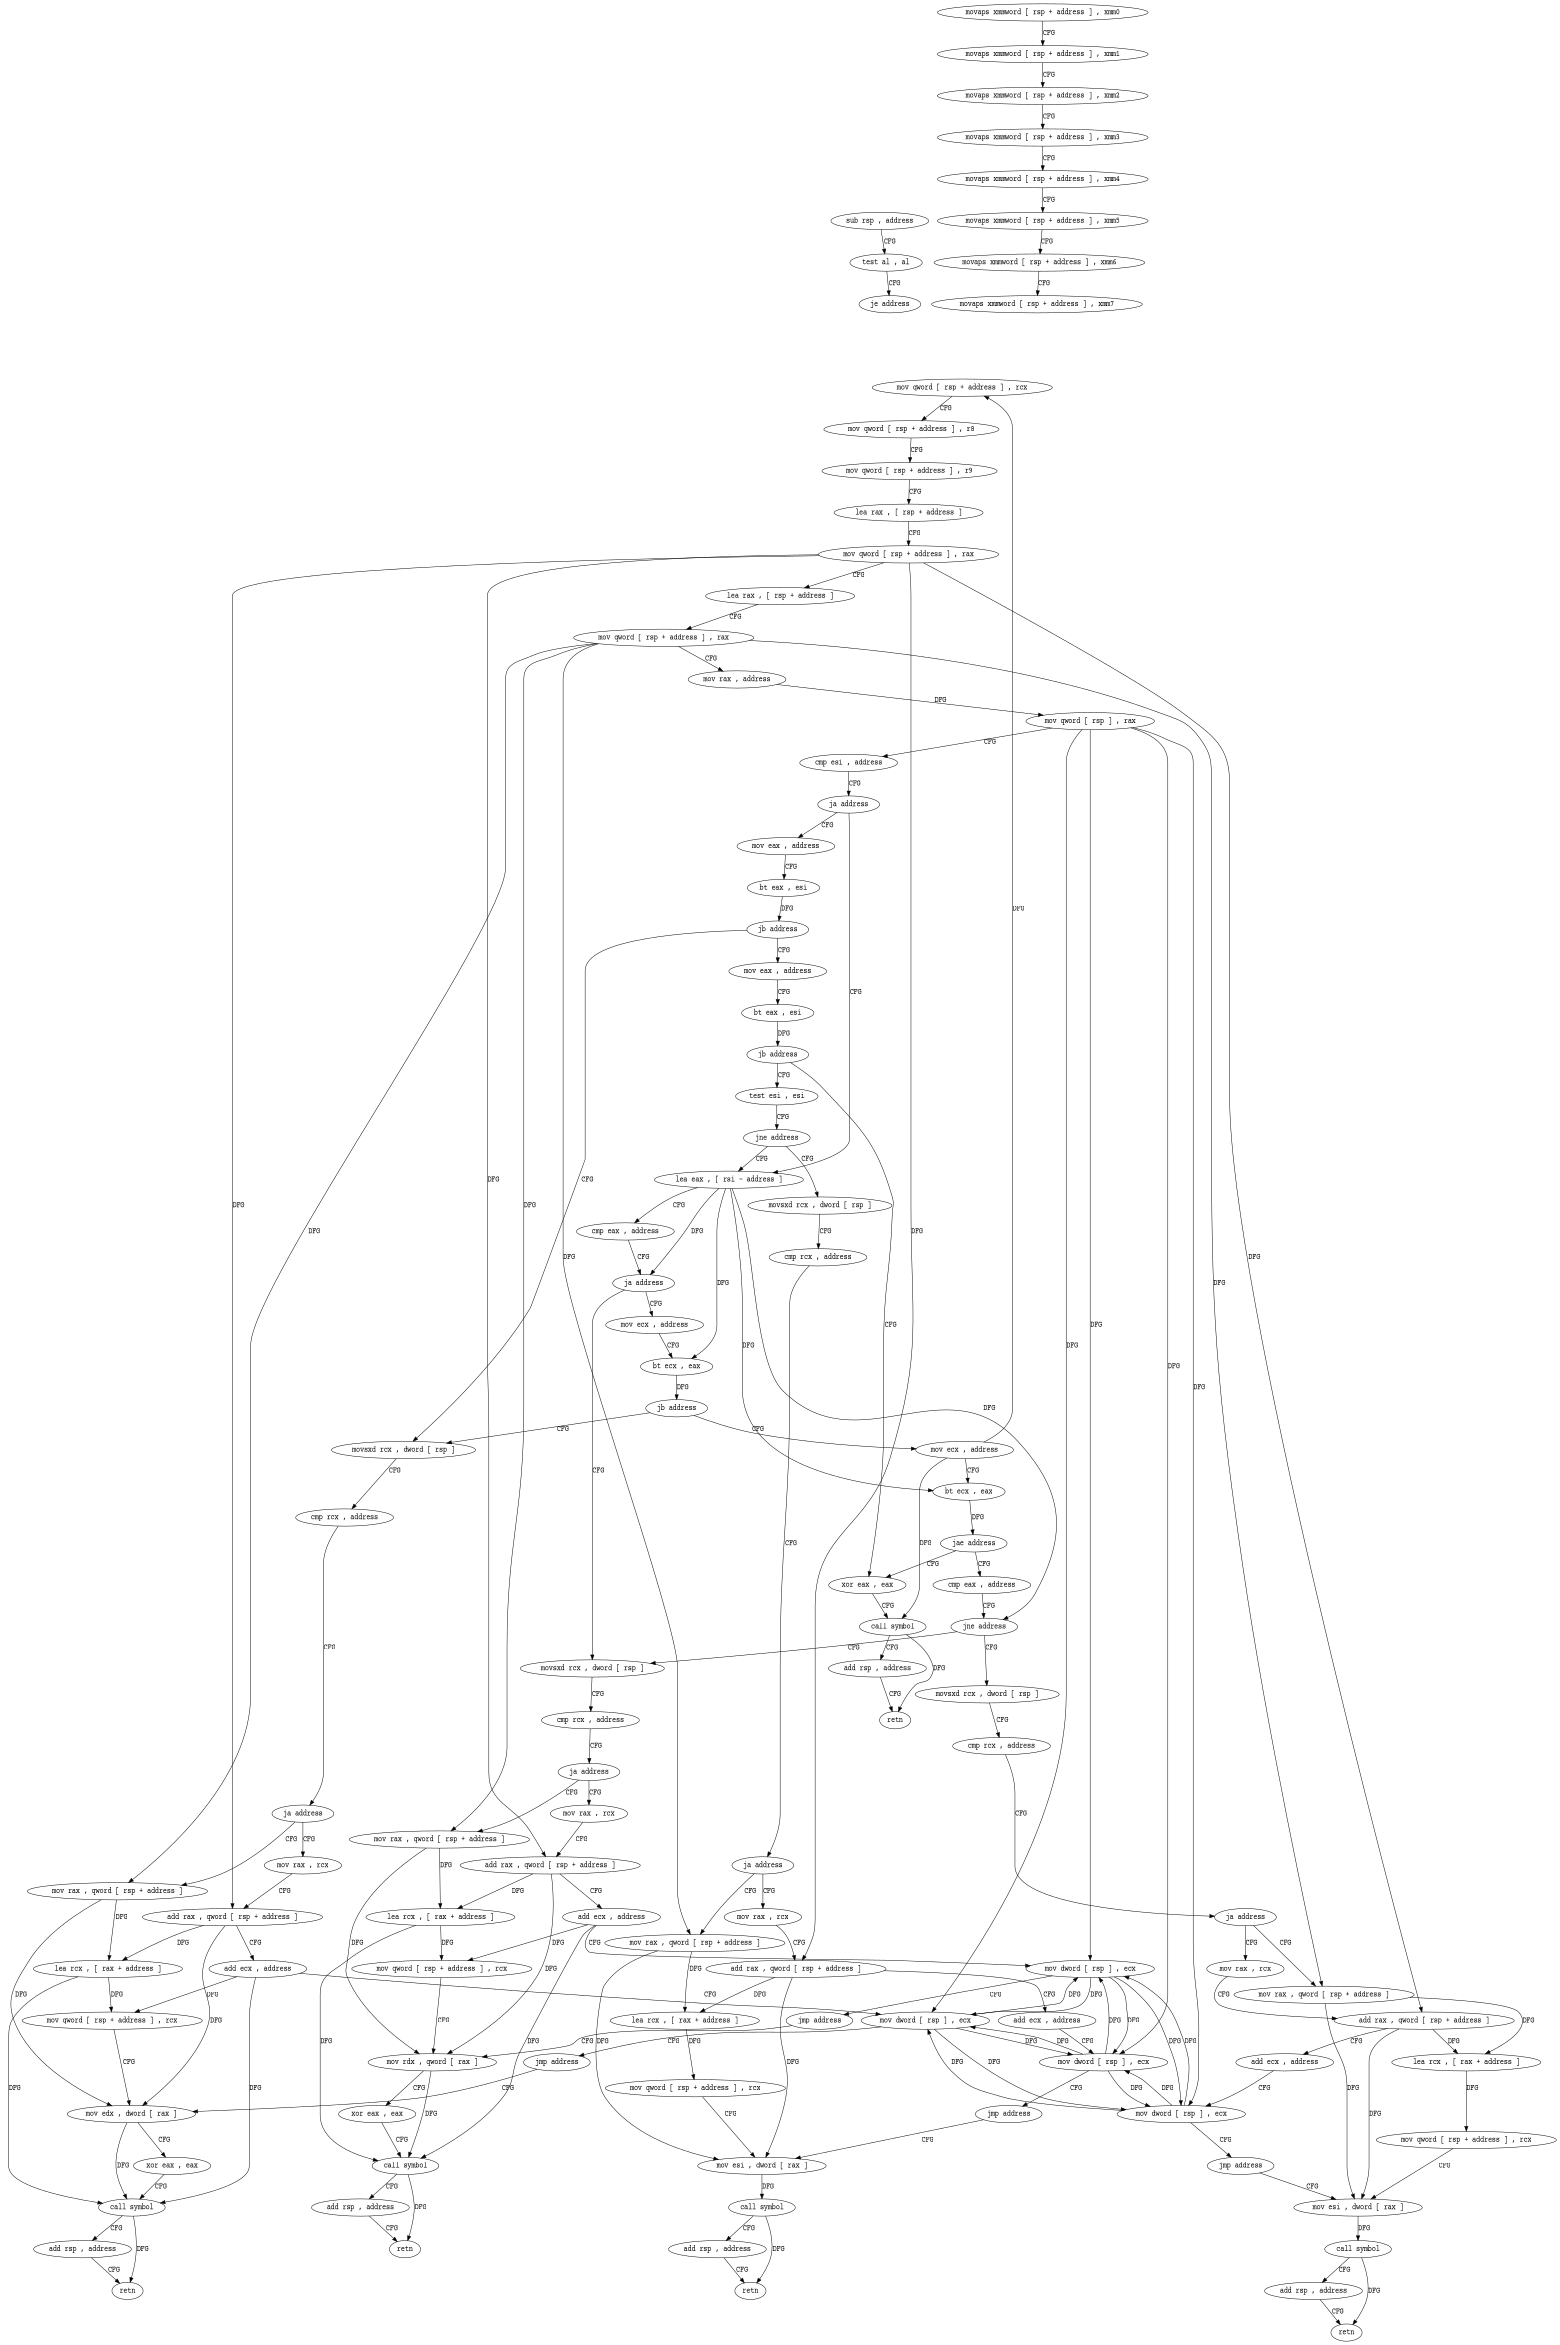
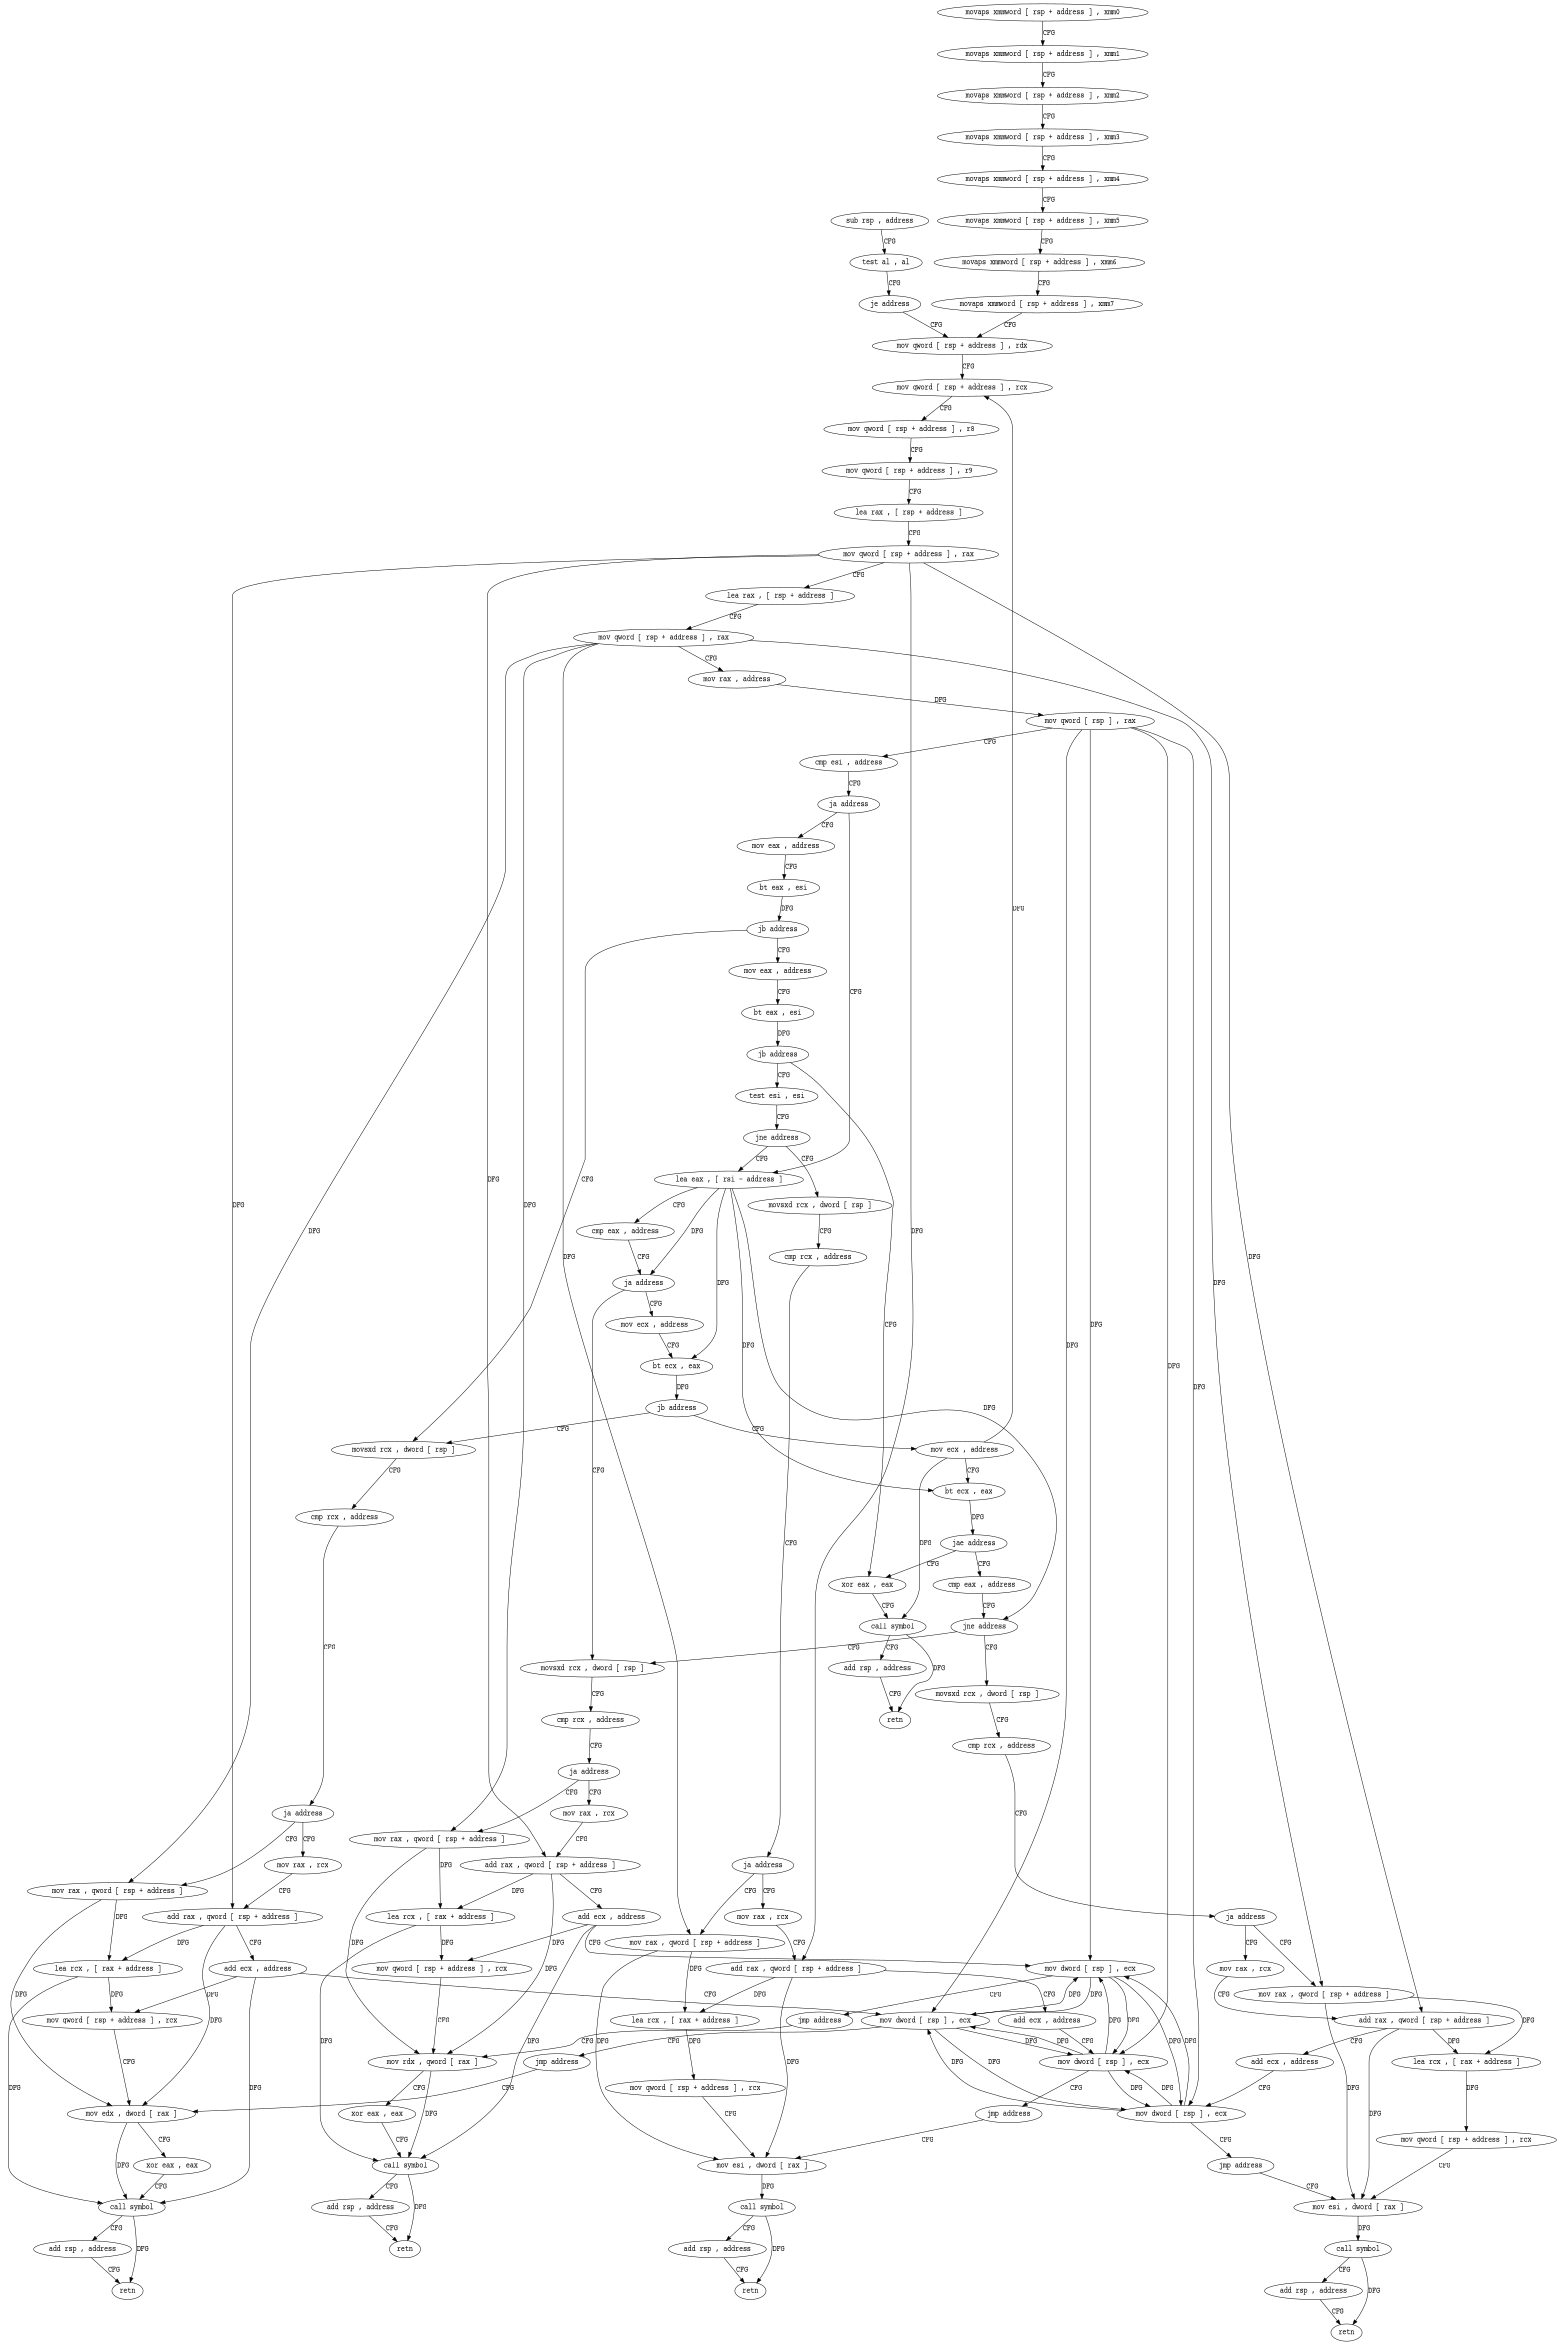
node "mov qword [ rsp + address ] , rdx": added
